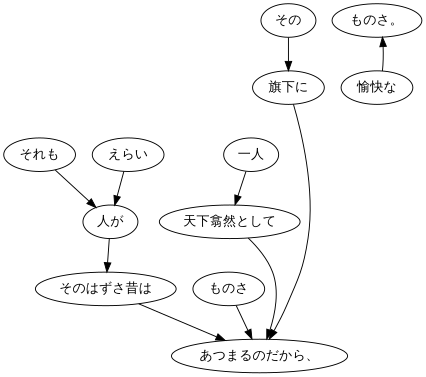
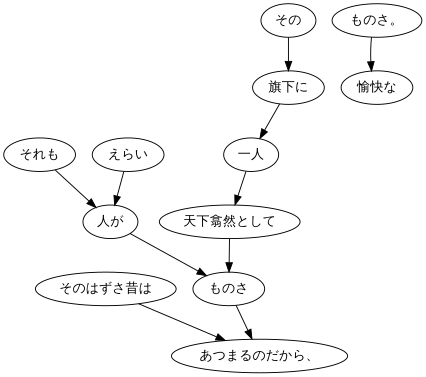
edge "愉快な" -> "ものさ。": reversed
edge "旗下に" -> "あつまるのだから、": now "旗下に" -> "一人"
edge "人が" -> "そのはずさ昔は": now "人が" -> "ものさ"
edge "天下翕然として" -> "あつまるのだから、": now "天下翕然として" -> "ものさ"
